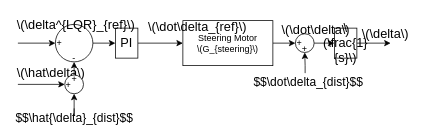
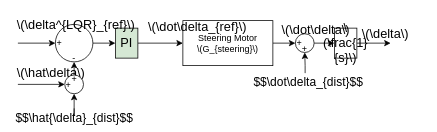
node "PI": fillcolor #ffffff -> #d5e8d4
